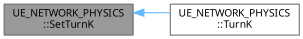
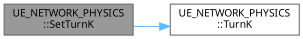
edge "UE_NETWORK_PHYSICS ::TurnK" -> "UE_NETWORK_PHYSICS ::SetTurnK": reversed
